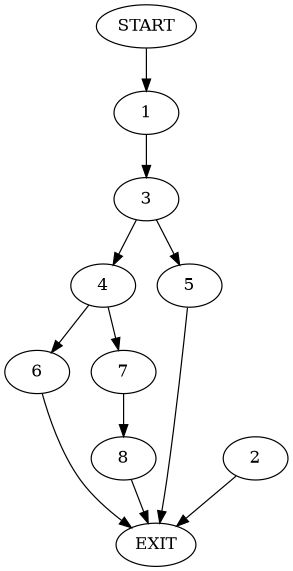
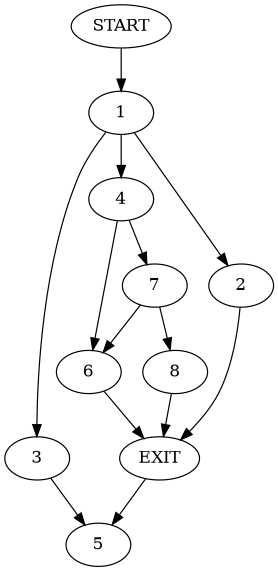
edge "1" -> "2": added
edge "3" -> "4": now "1" -> "4"
edge "7" -> "6": added
edge "5" -> "EXIT": reversed
